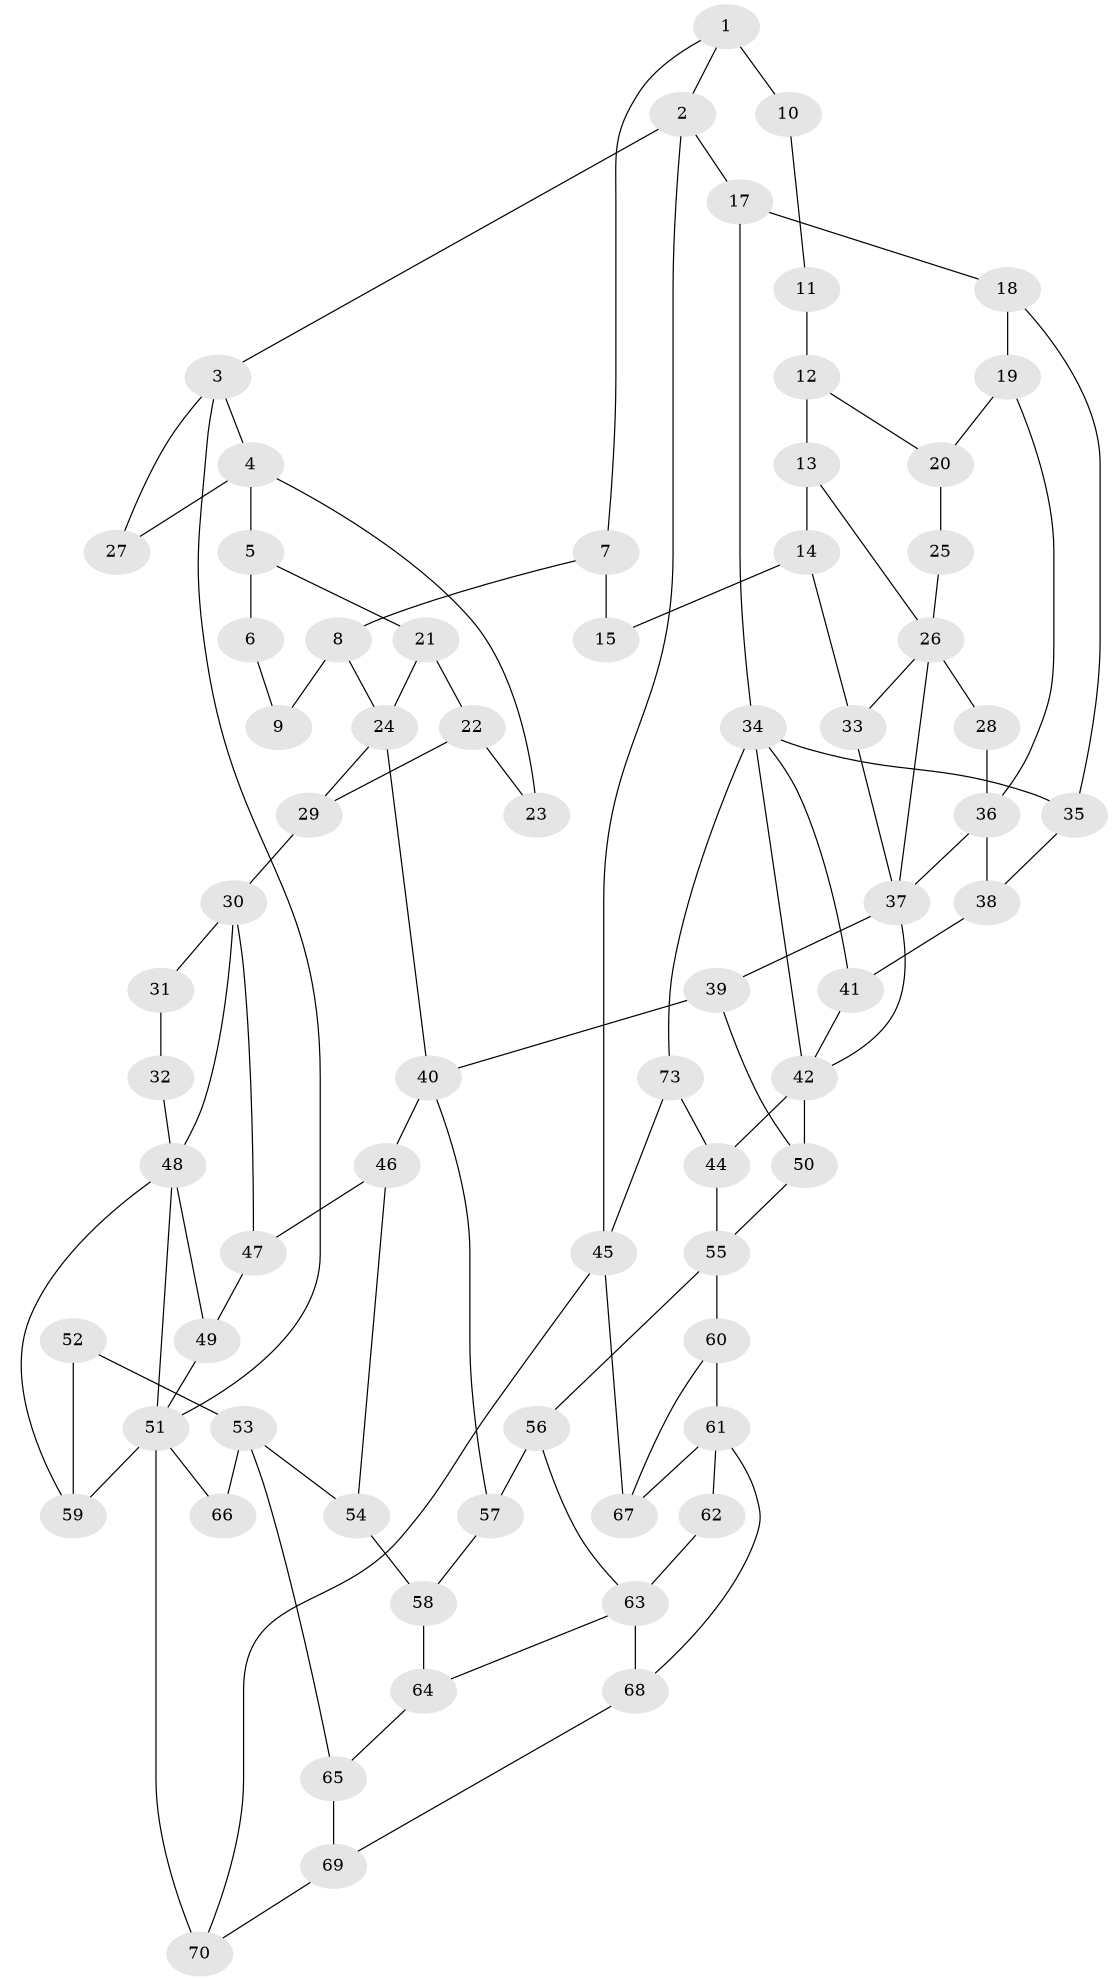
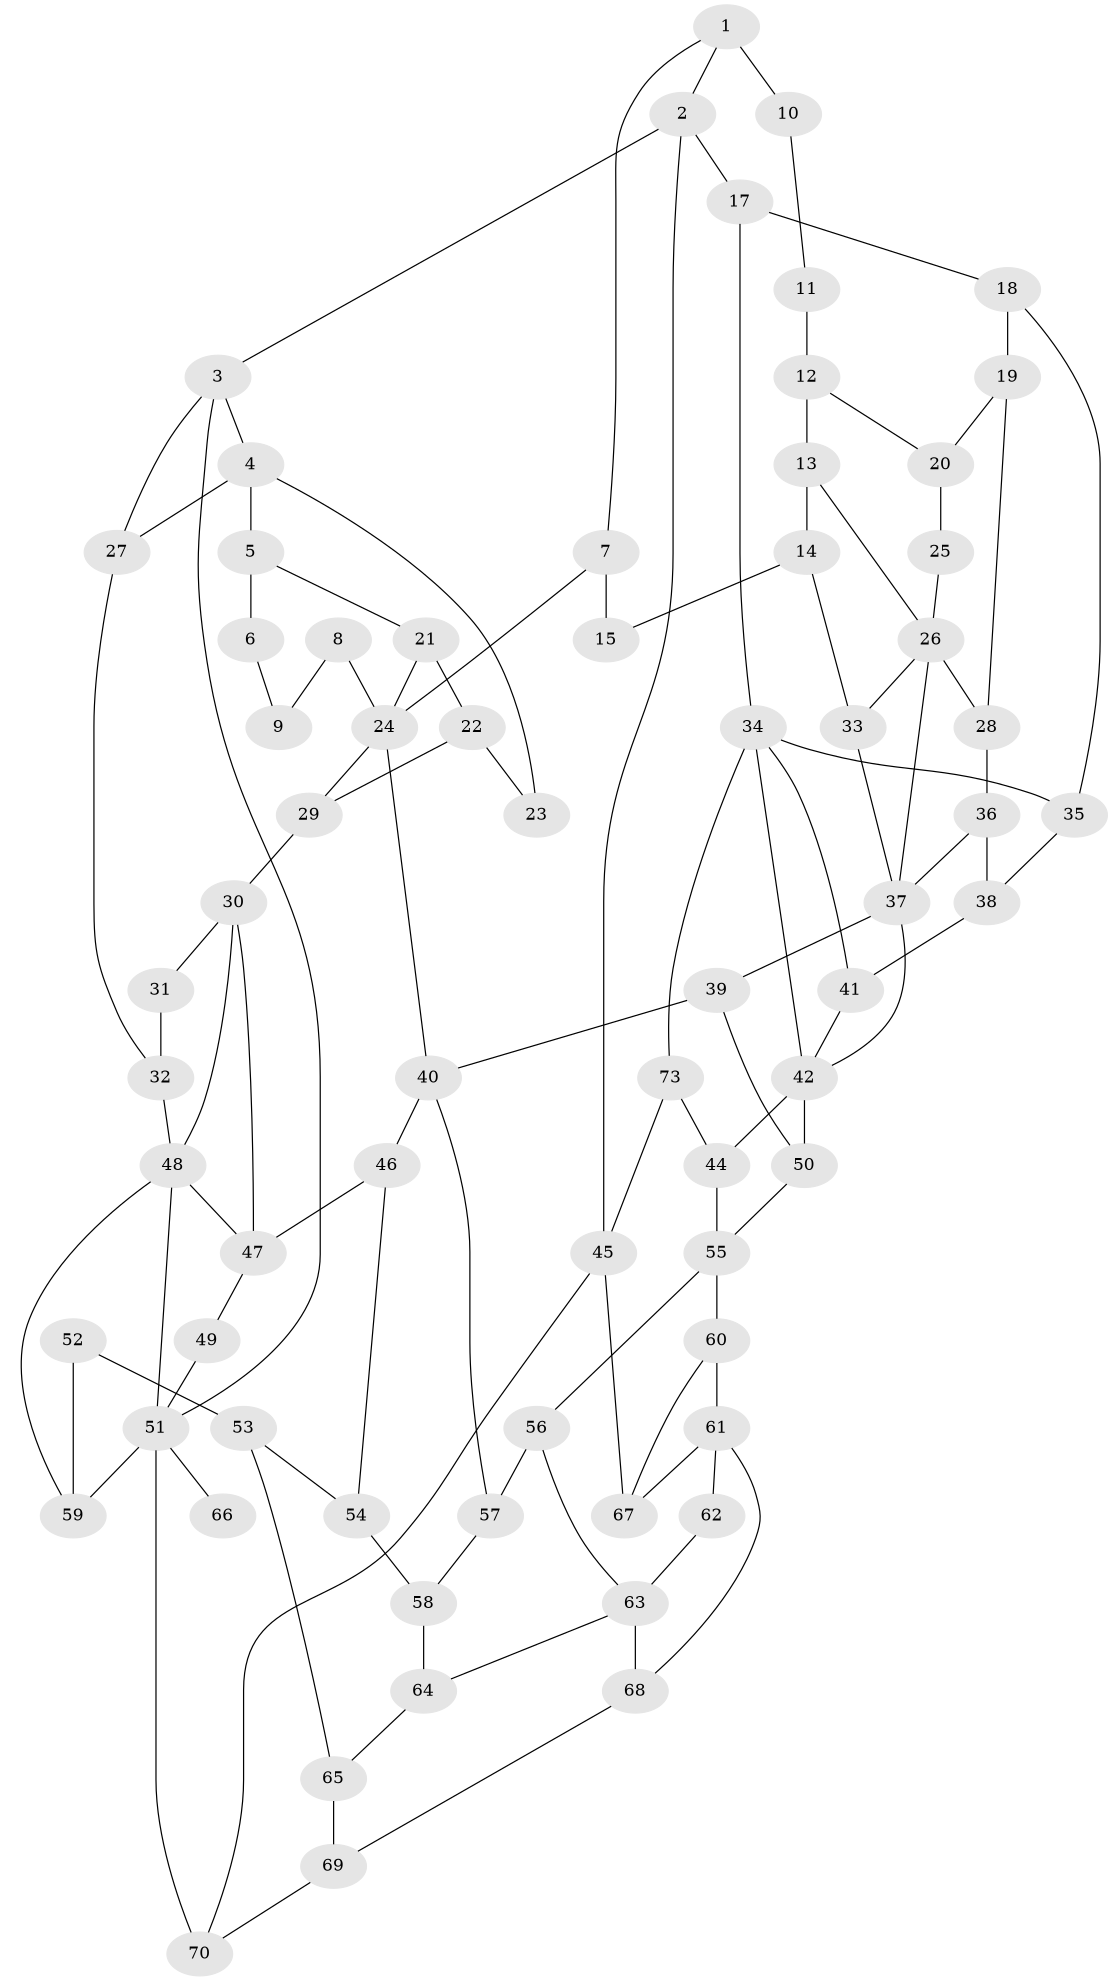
edge "7" -- "8": now "7" -- "24"
edge "19" -- "36": now "19" -- "28"
edge "27" -- "32": added
edge "48" -- "49": now "48" -- "47"
edge "53" -- "66": removed
